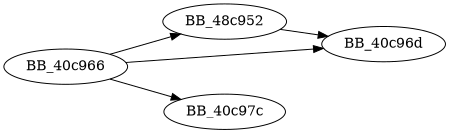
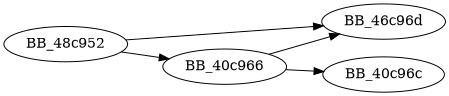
node "BB_40c96d": label "BB_40c96d" -> "BB_46c96d"
edge "BB_40c966" -> "BB_48c952": reversed
node "BB_40c97c": label "BB_40c97c" -> "BB_40c96c"
